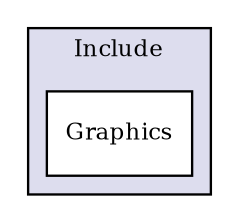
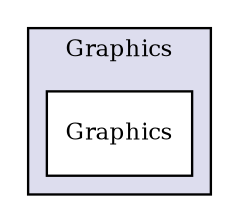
cluster "Include": label "Include" -> "Graphics"
